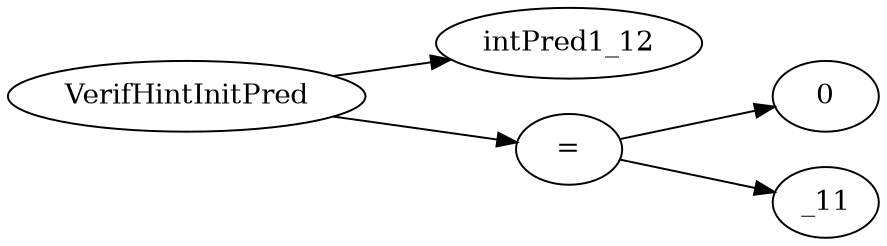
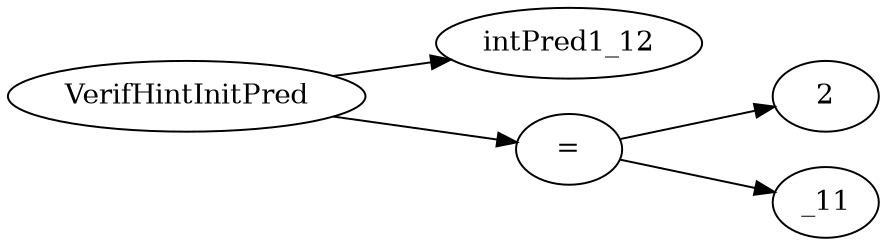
node "0": label "0" -> "2"
